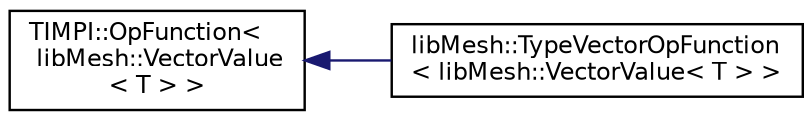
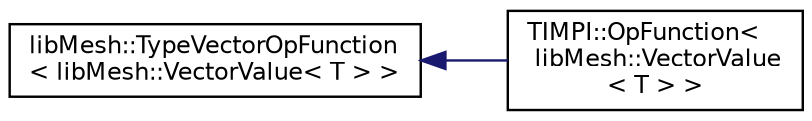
edge "libMesh::TypeVectorOpFunction < libMesh::VectorValue< T > >" -> "TIMPI::OpFunction< libMesh::VectorValue < T > >": reversed
